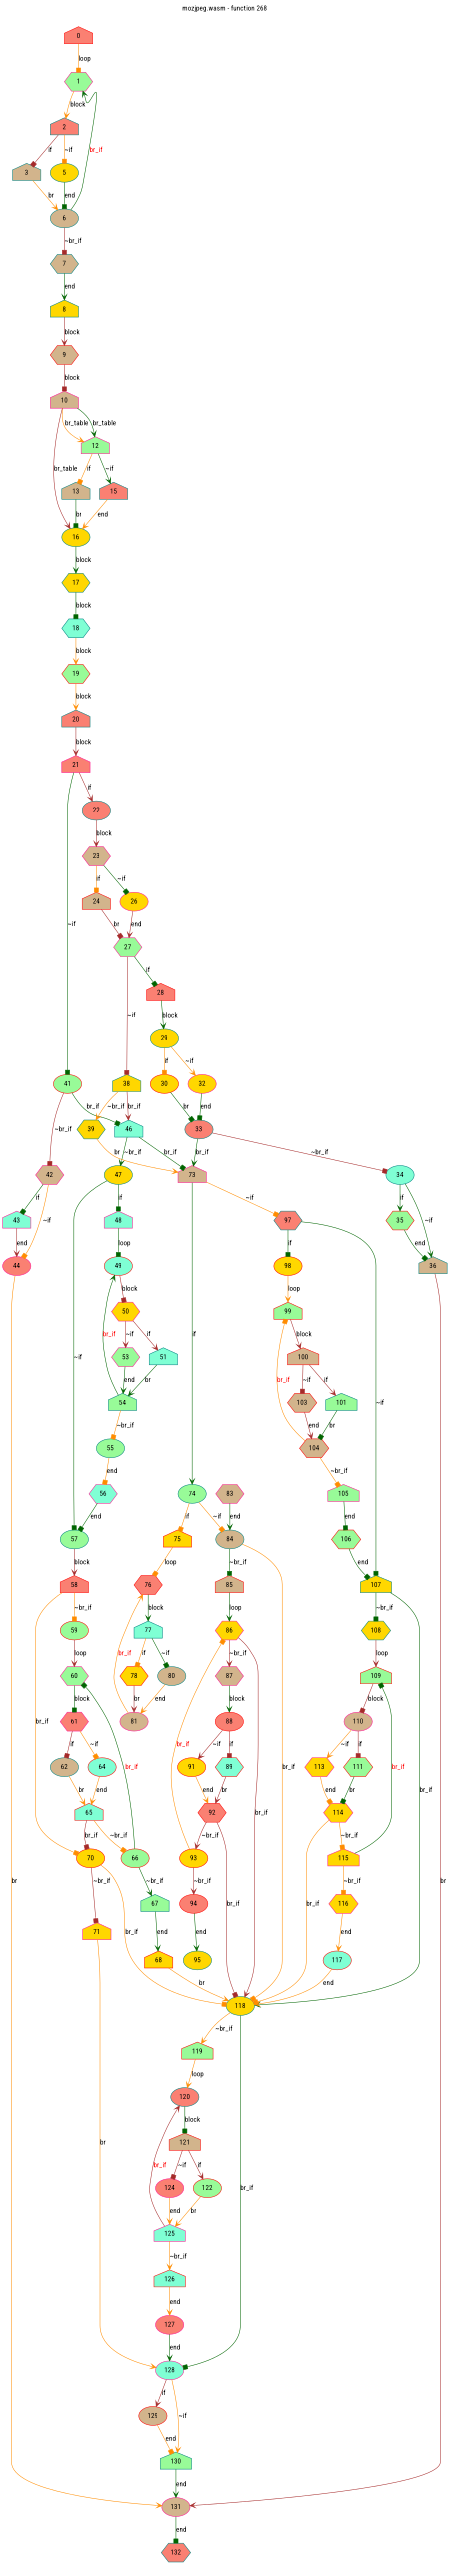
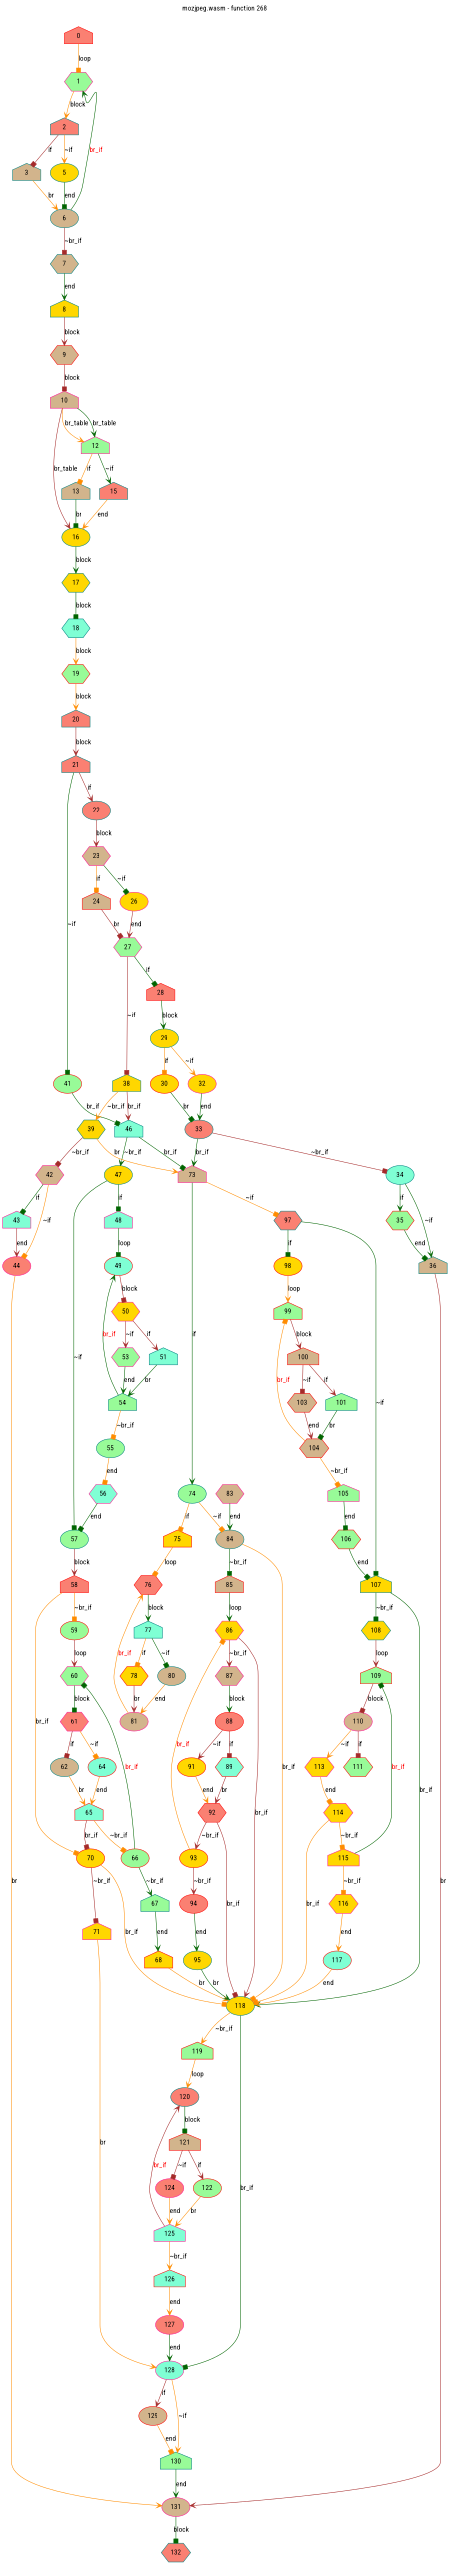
edge "2" -> "5": arrowhead box -> vee
node "21": color deeppink -> teal
edge "32" -> "33": arrowhead box -> vee
edge "41" -> "42": now "39" -> "42"
edge "111" -> "114": removed, label "br"
edge "95" -> "118": added, label "br"
edge "131" -> "132": label "end" -> "block"
